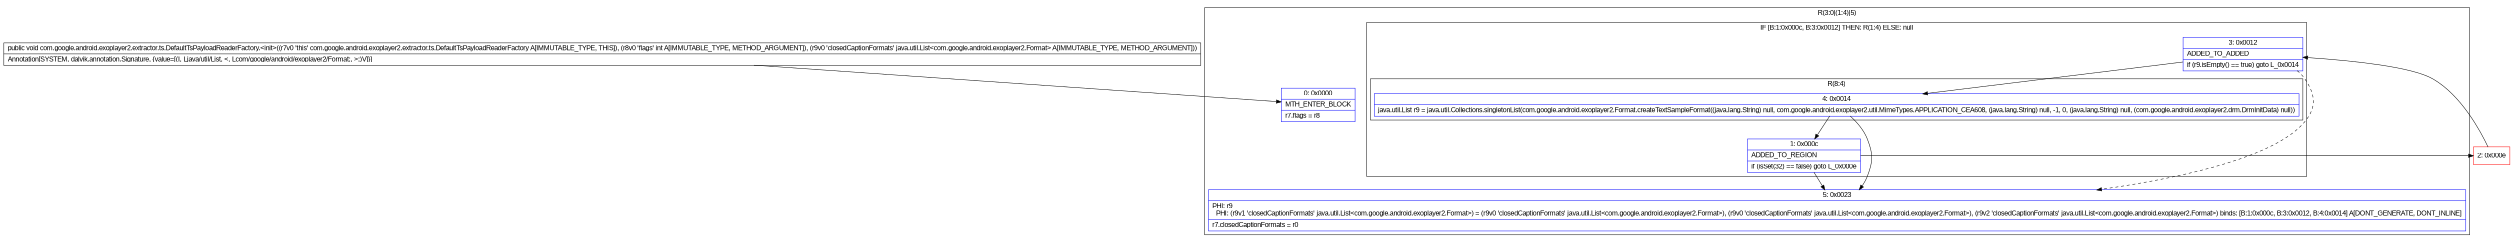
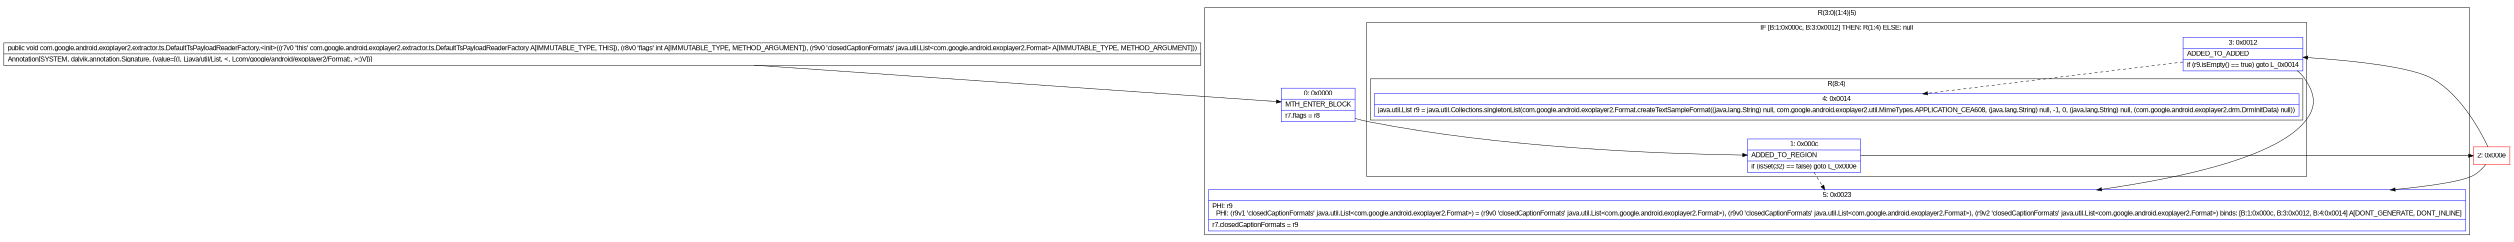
edge "3: 0x0012" -> "4: 0x0014": style solid -> dashed
edge "4: 0x0014" -> "1: 0x000c": now "0: 0x0000" -> "1: 0x000c"
edge "4: 0x0014" -> "5: 0x0023": now "2: 0x000e" -> "5: 0x0023"
edge "3: 0x0012" -> "5: 0x0023": style dashed -> solid
edge "1: 0x000c" -> "5: 0x0023": style solid -> dashed
node "5: 0x0023": text "r7.closedCaptionFormats = r0" -> "r7.closedCaptionFormats = r9"
